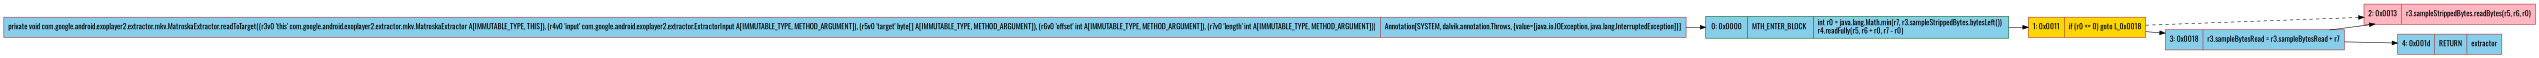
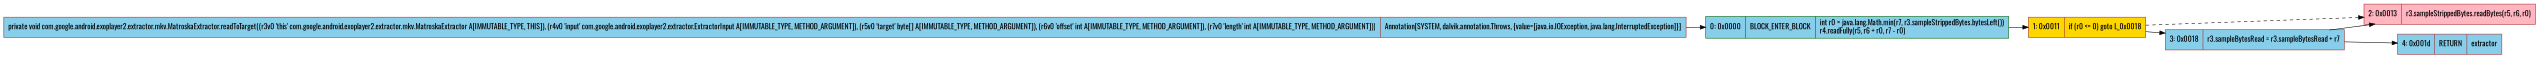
node "0: 0x0000": text "MTH_ENTER_BLOCK" -> "BLOCK_ENTER_BLOCK"
